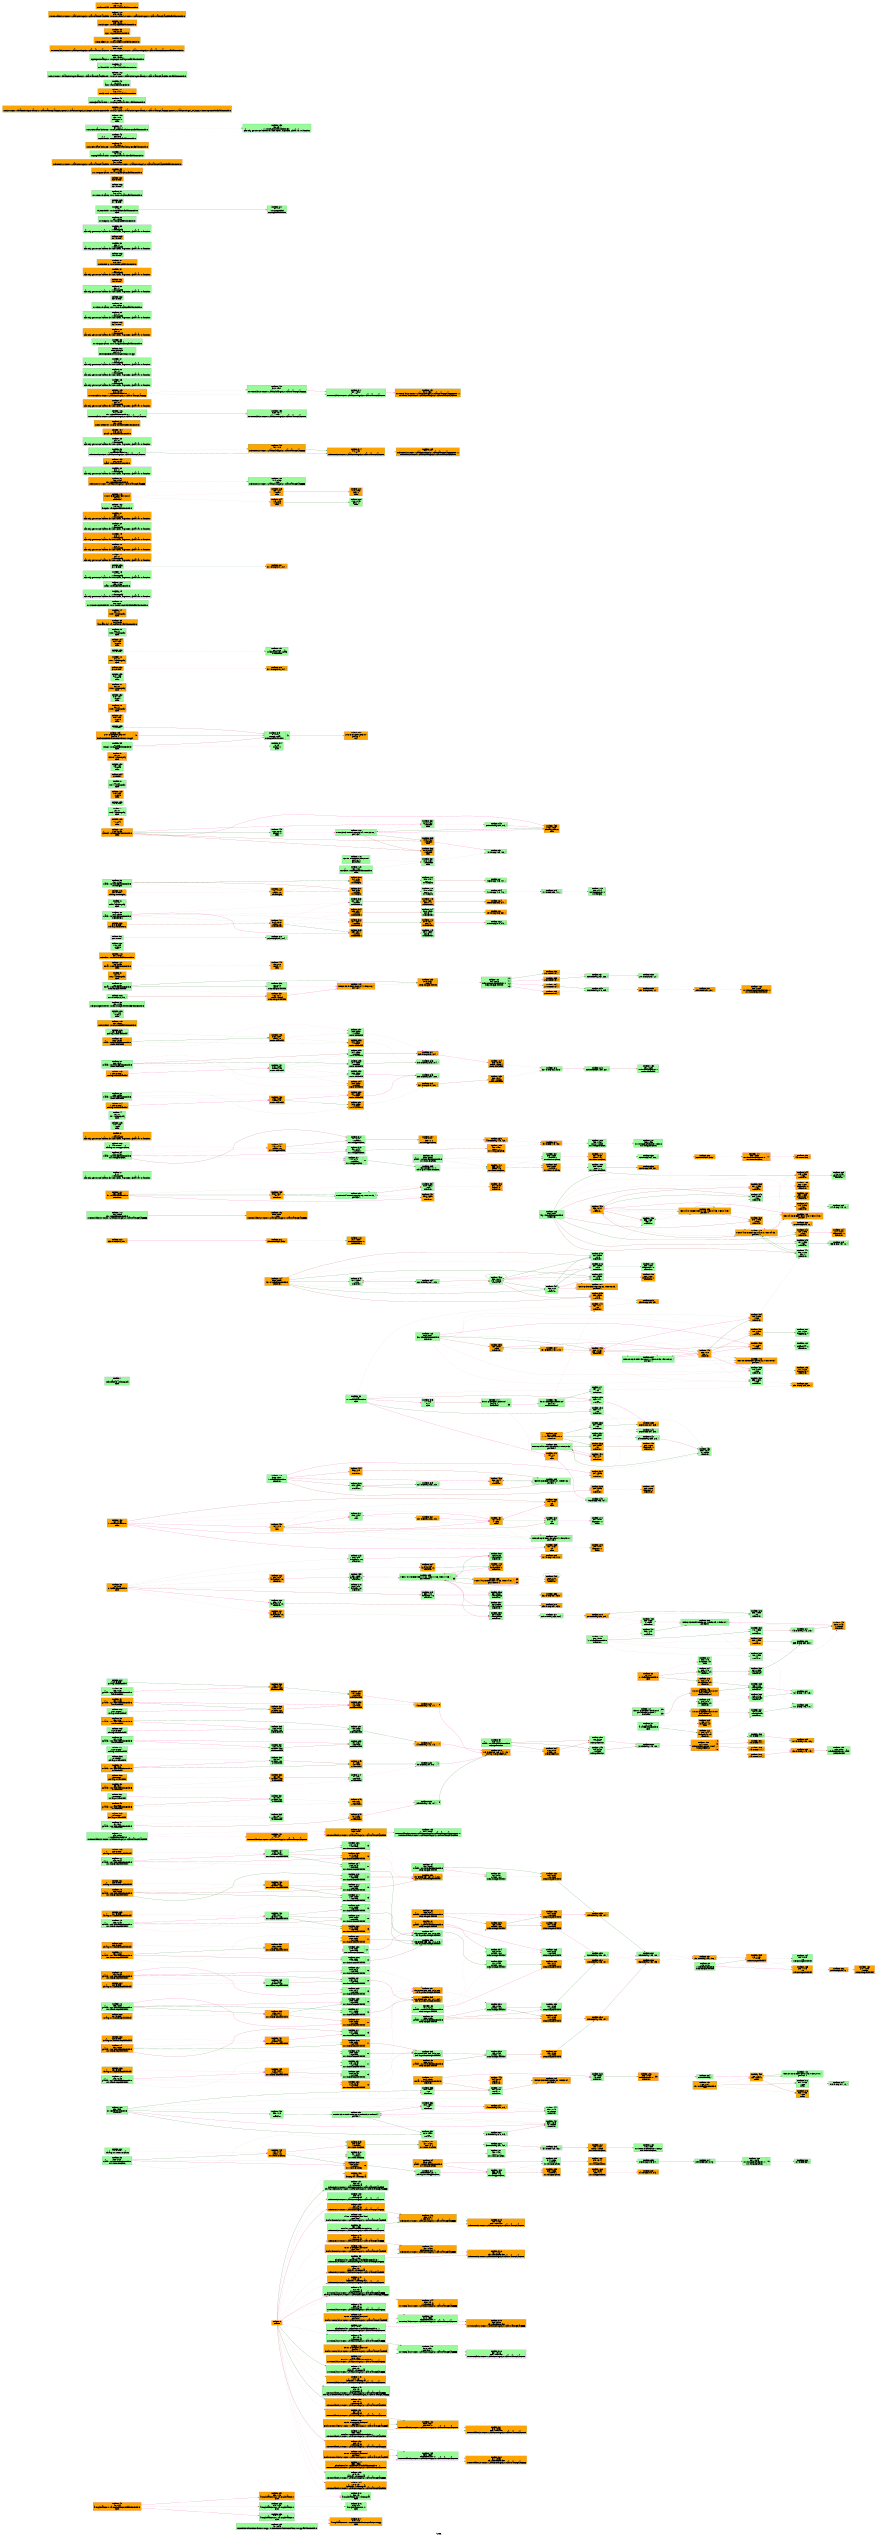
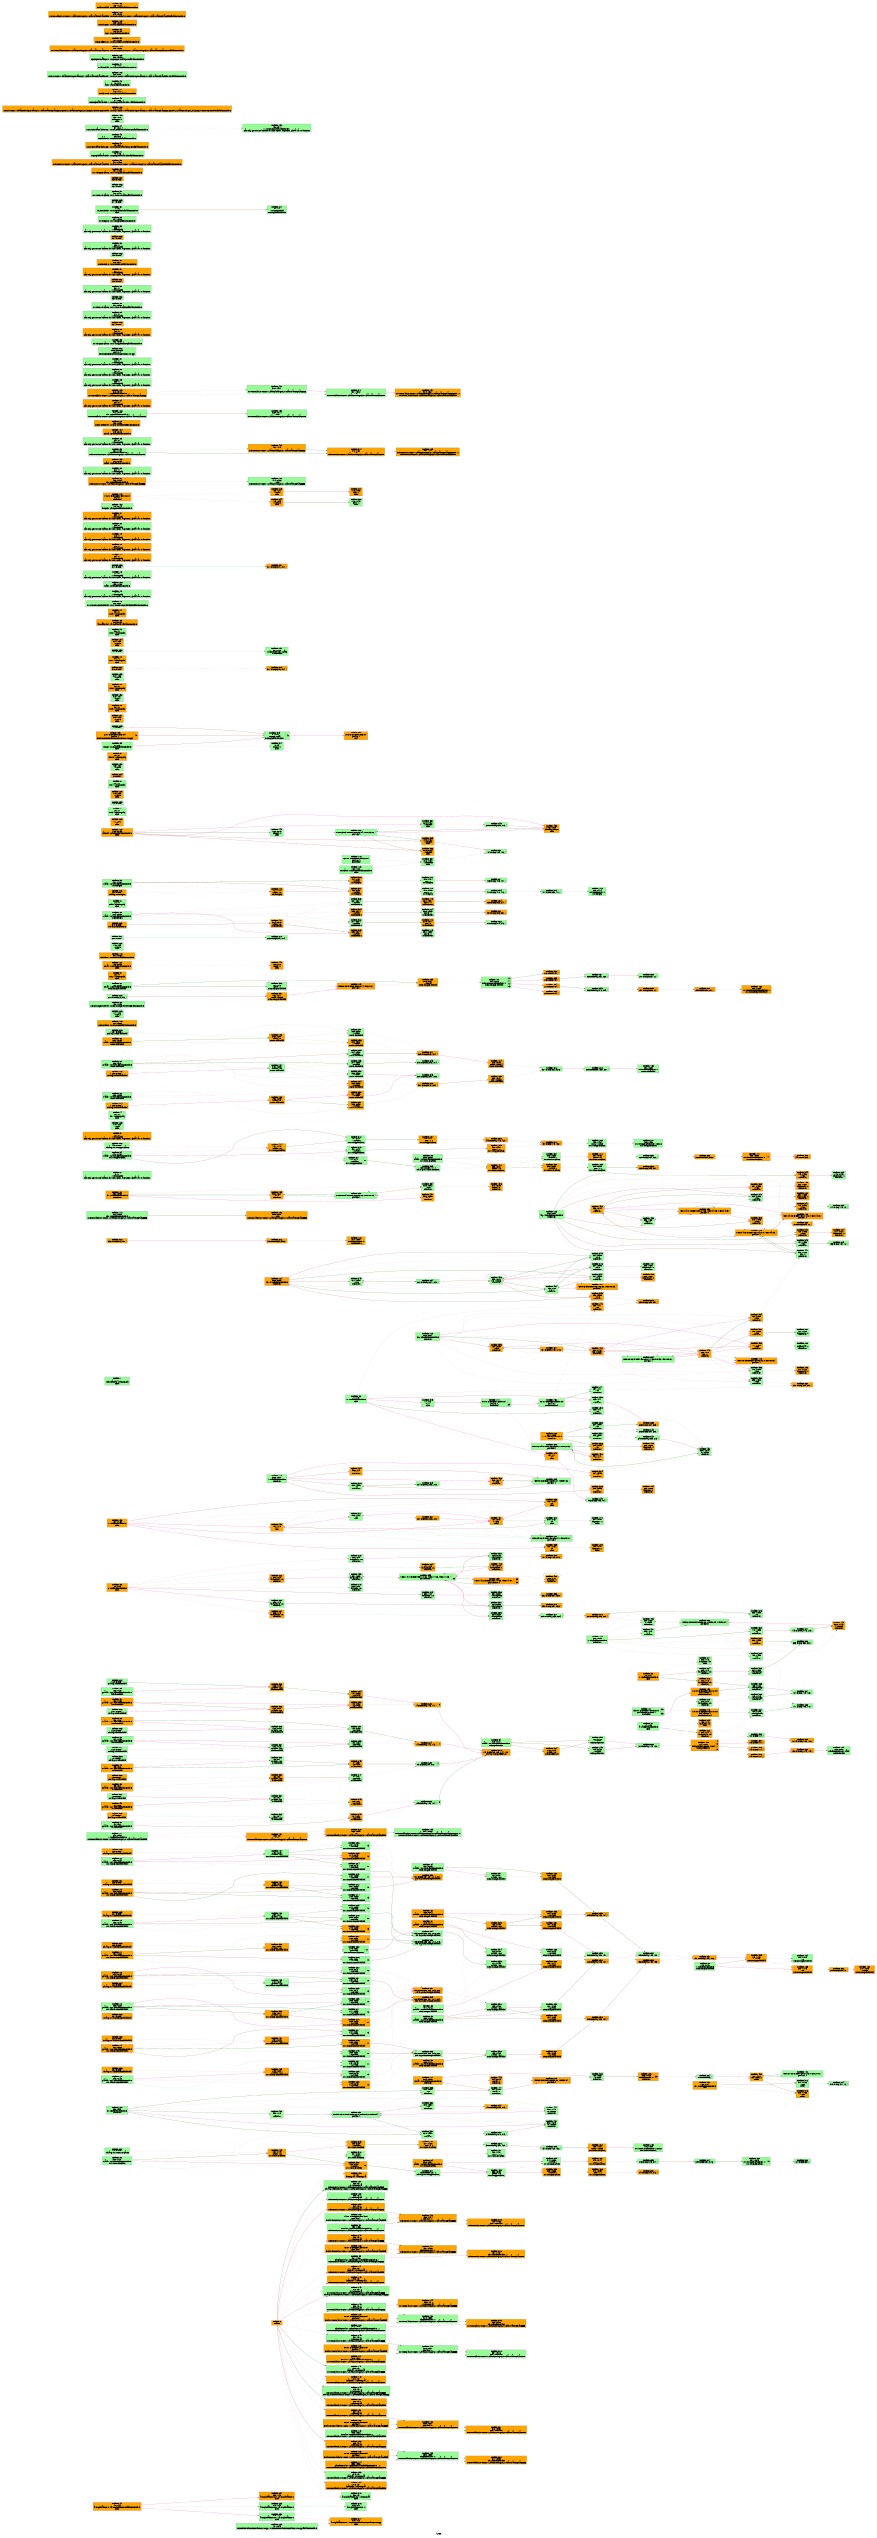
node "NodeID: 302": fillcolor orange -> palegreen
edge "NodeID: 0" -> "NodeID: 144": now "NodeID: 146" -> "NodeID: 144"
